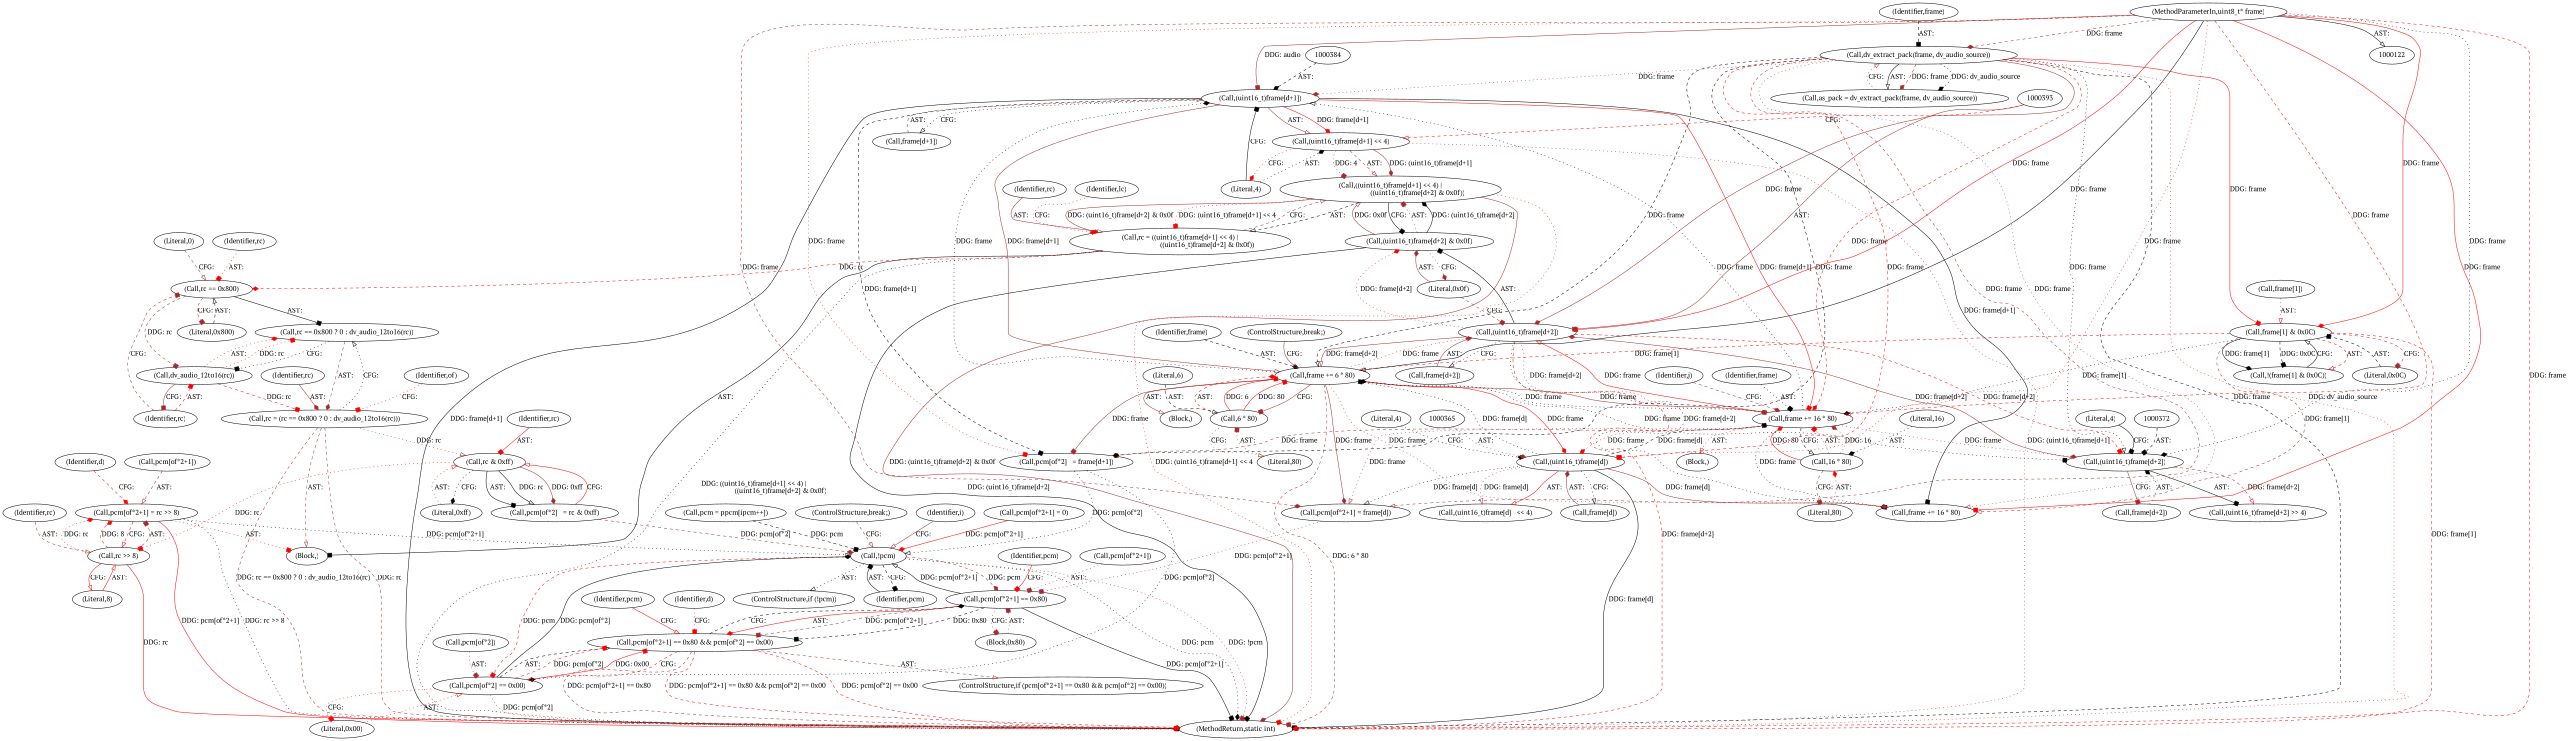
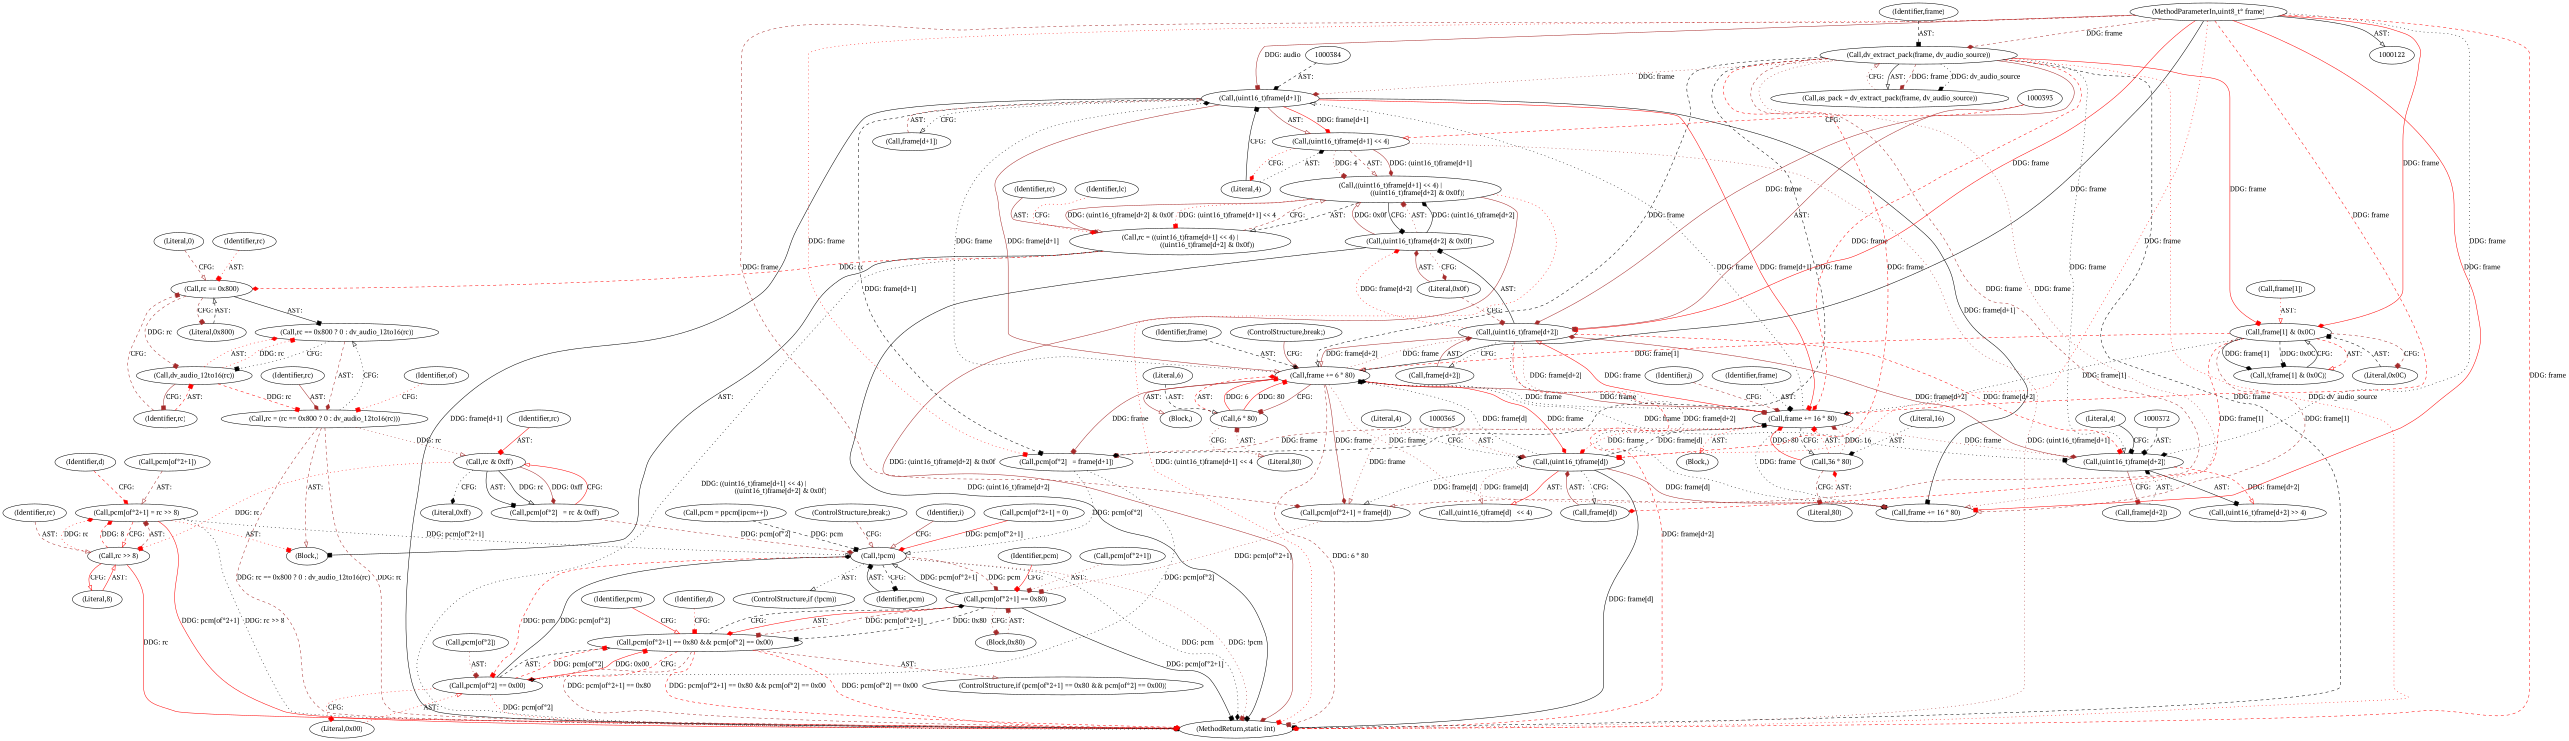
node "(Call,16 * 80)": label "(Call,16 * 80)" -> "(Call,36 * 80)"
edge "(Literal,0xff)" -> "(Call,rc & 0xff)": removed, label "AST:"
edge "(Call,frame[1] & 0x0C)" -> "(MethodReturn,static int)": now "(Call,frame[1] & 0x0C)" -> "(Call,frame[d])"
